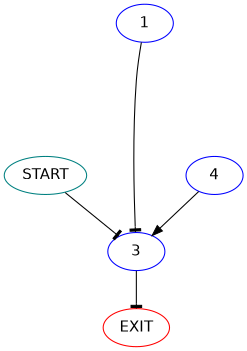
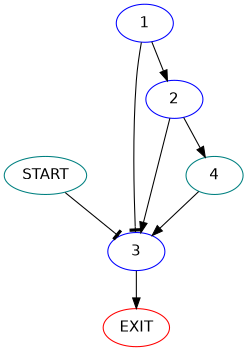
node "2": added
node "4": color blue -> teal
edge "3" -> "EXIT": arrowhead tee -> normal
